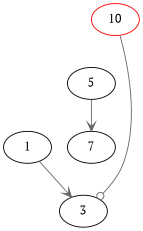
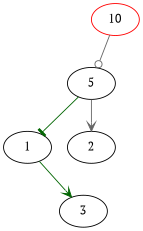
edge "5" -> "1": added
edge "10" -> "3": now "10" -> "5"
node "7": label "7" -> "2"
edge "1" -> "3": color gray40 -> darkgreen
